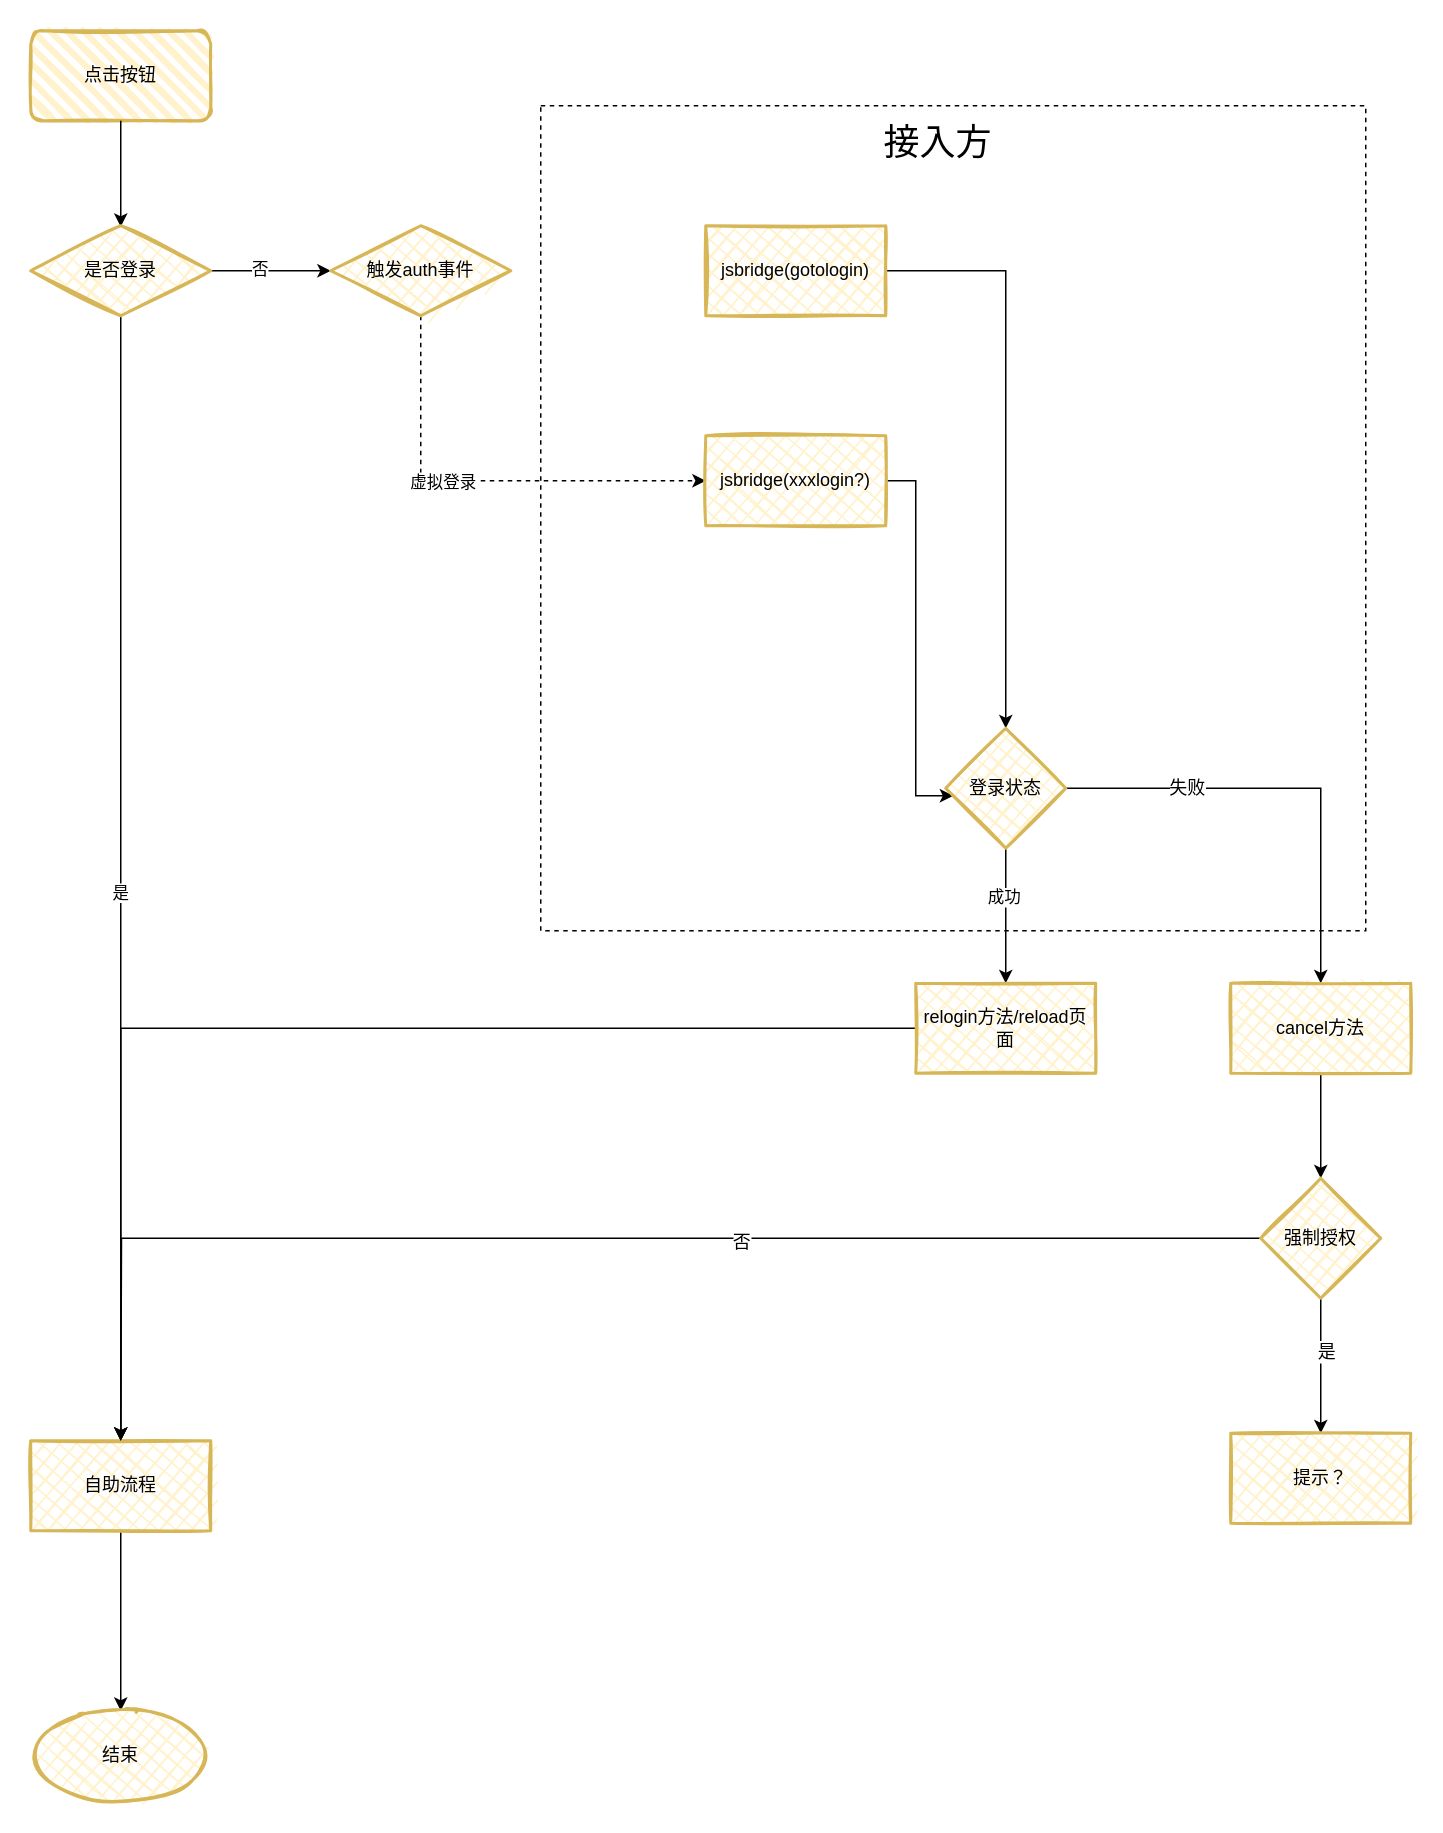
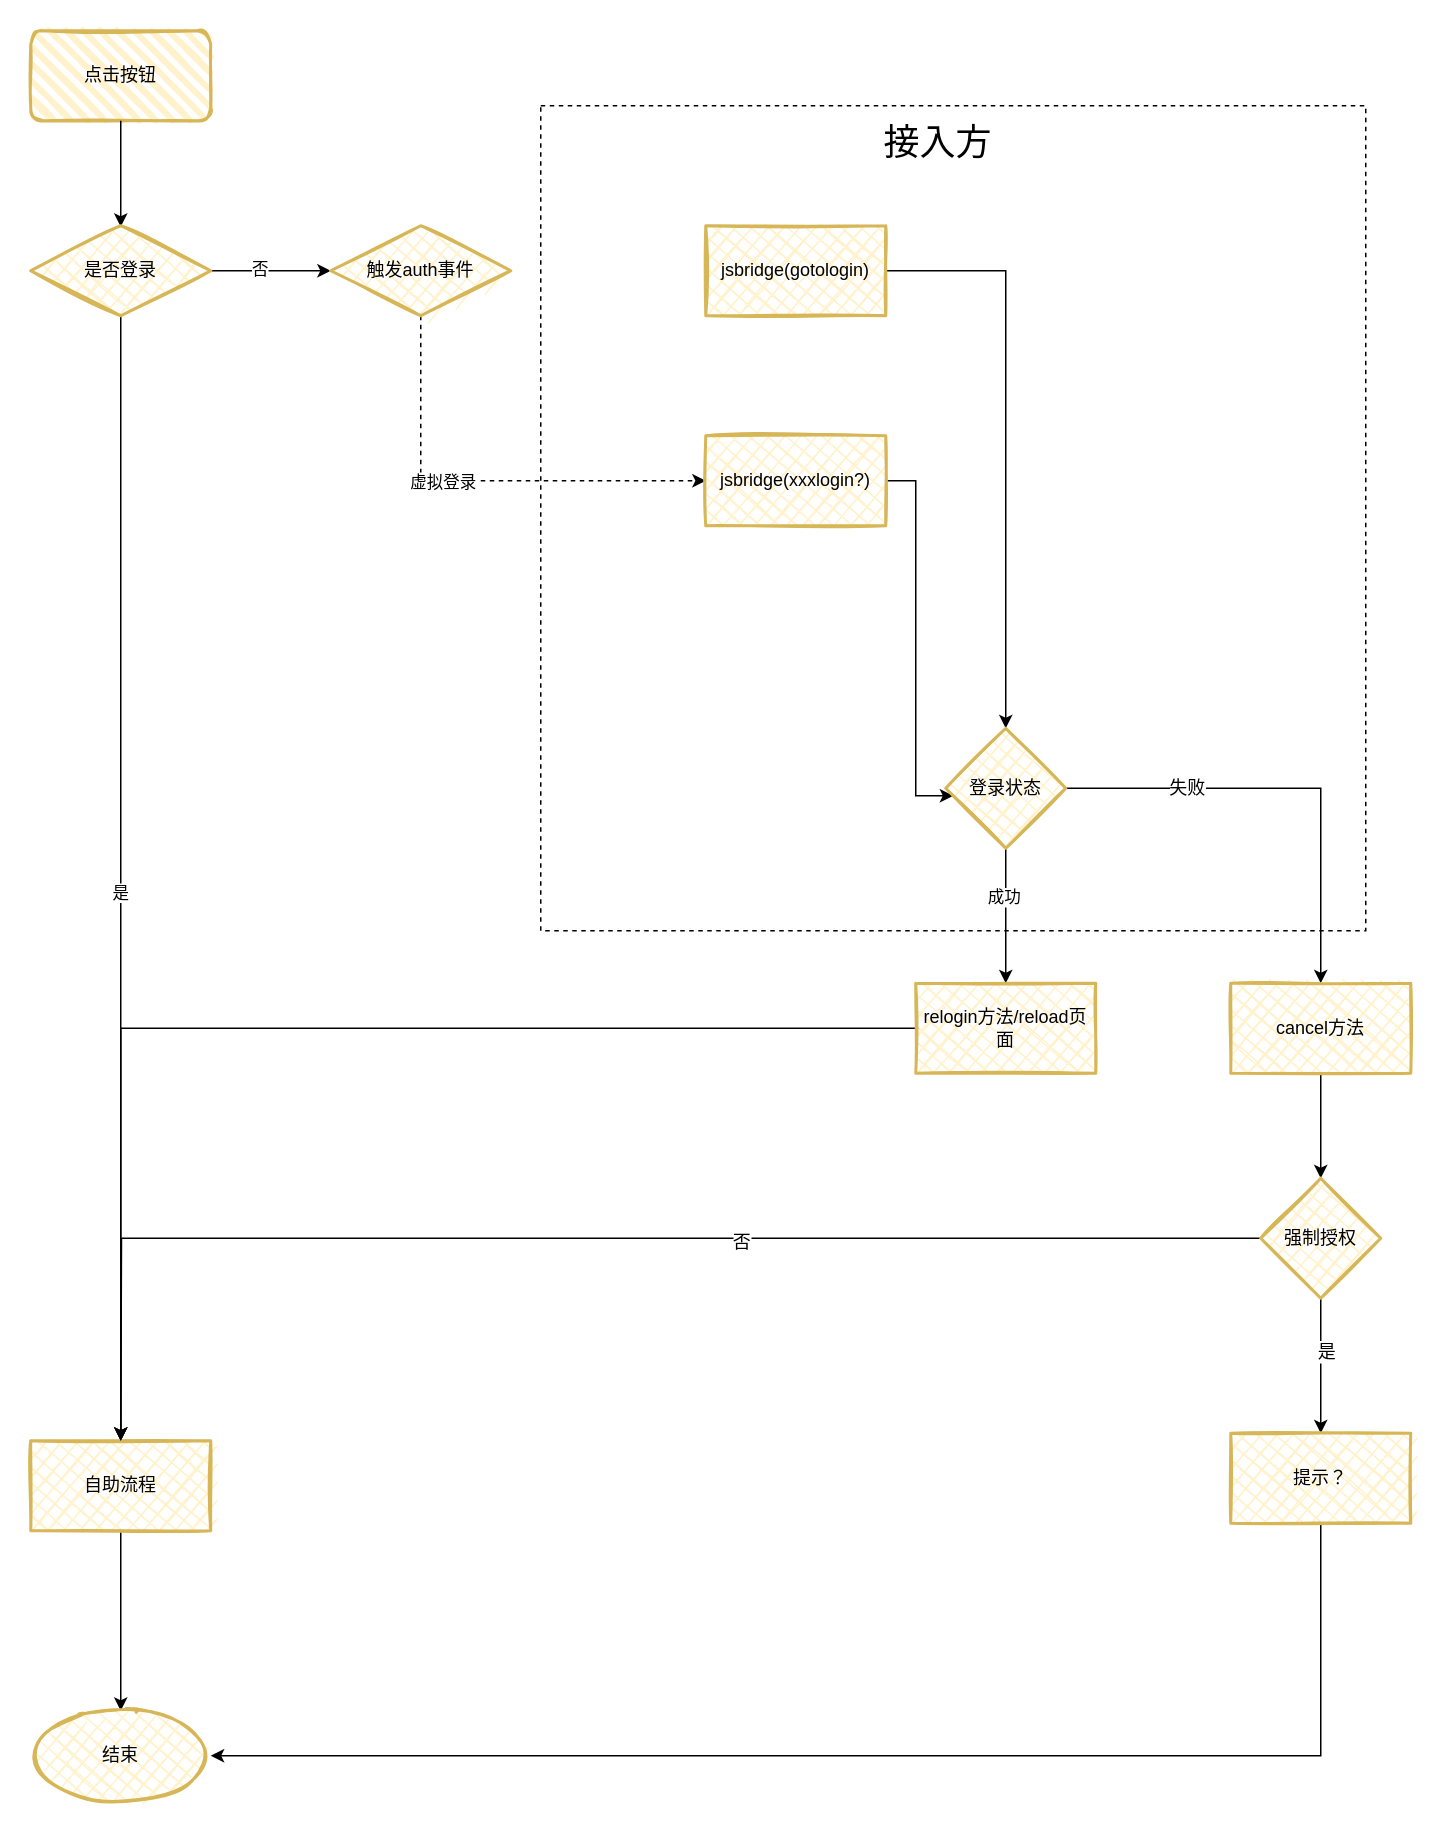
edge "提示？" -> "结束": added
